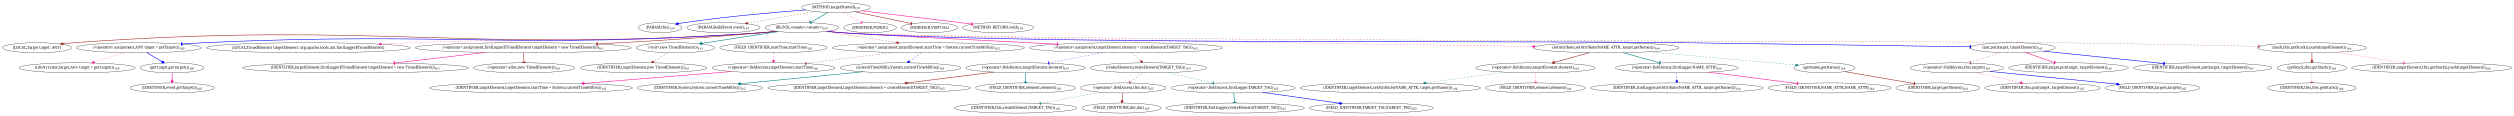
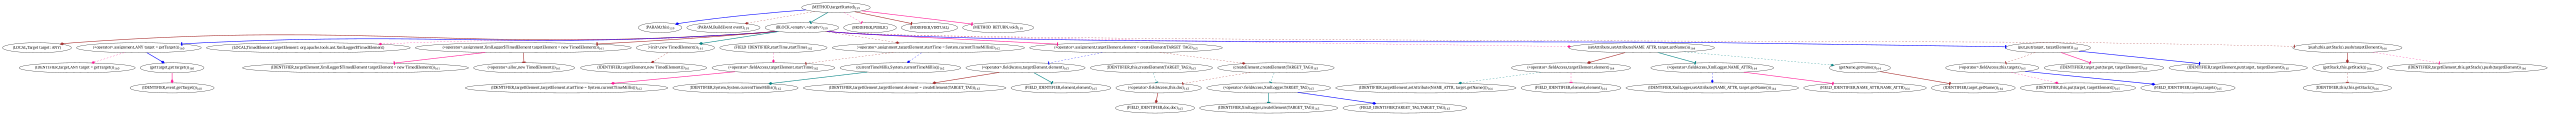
edge "(<operator>.fieldAccess,this.doc)" -> "(IDENTIFIER,this,createElement(TARGET_TAG))": reversed
